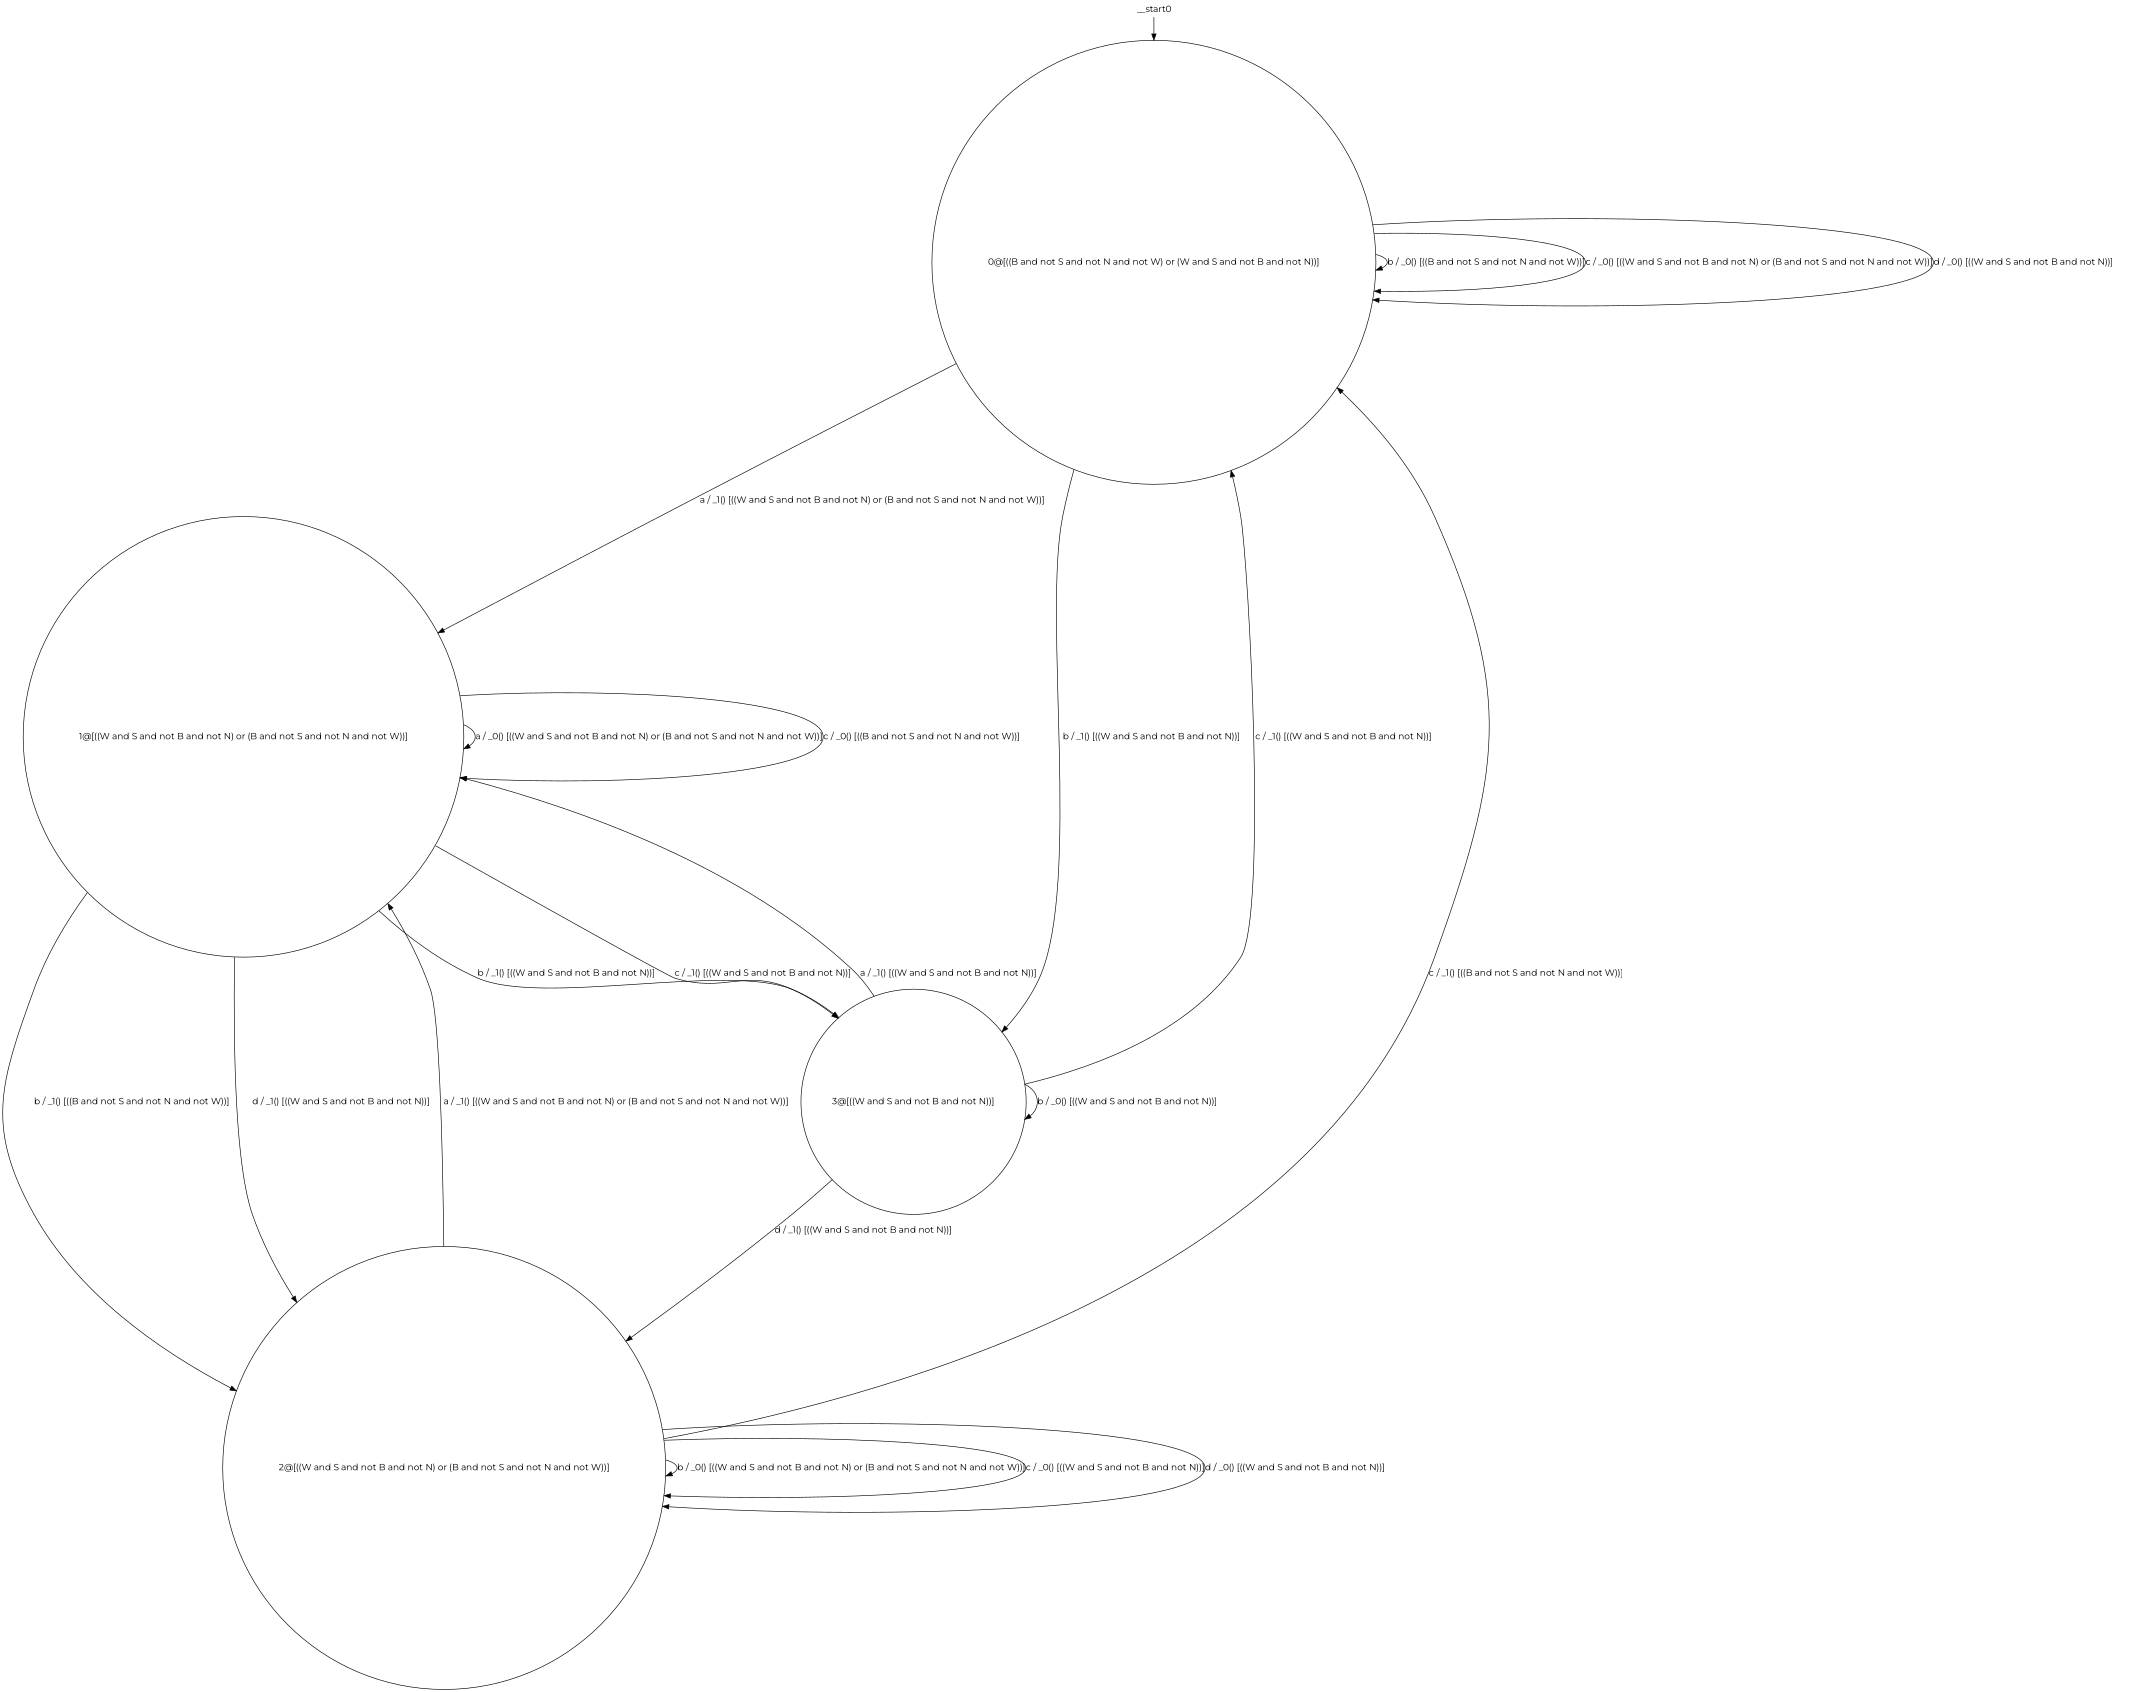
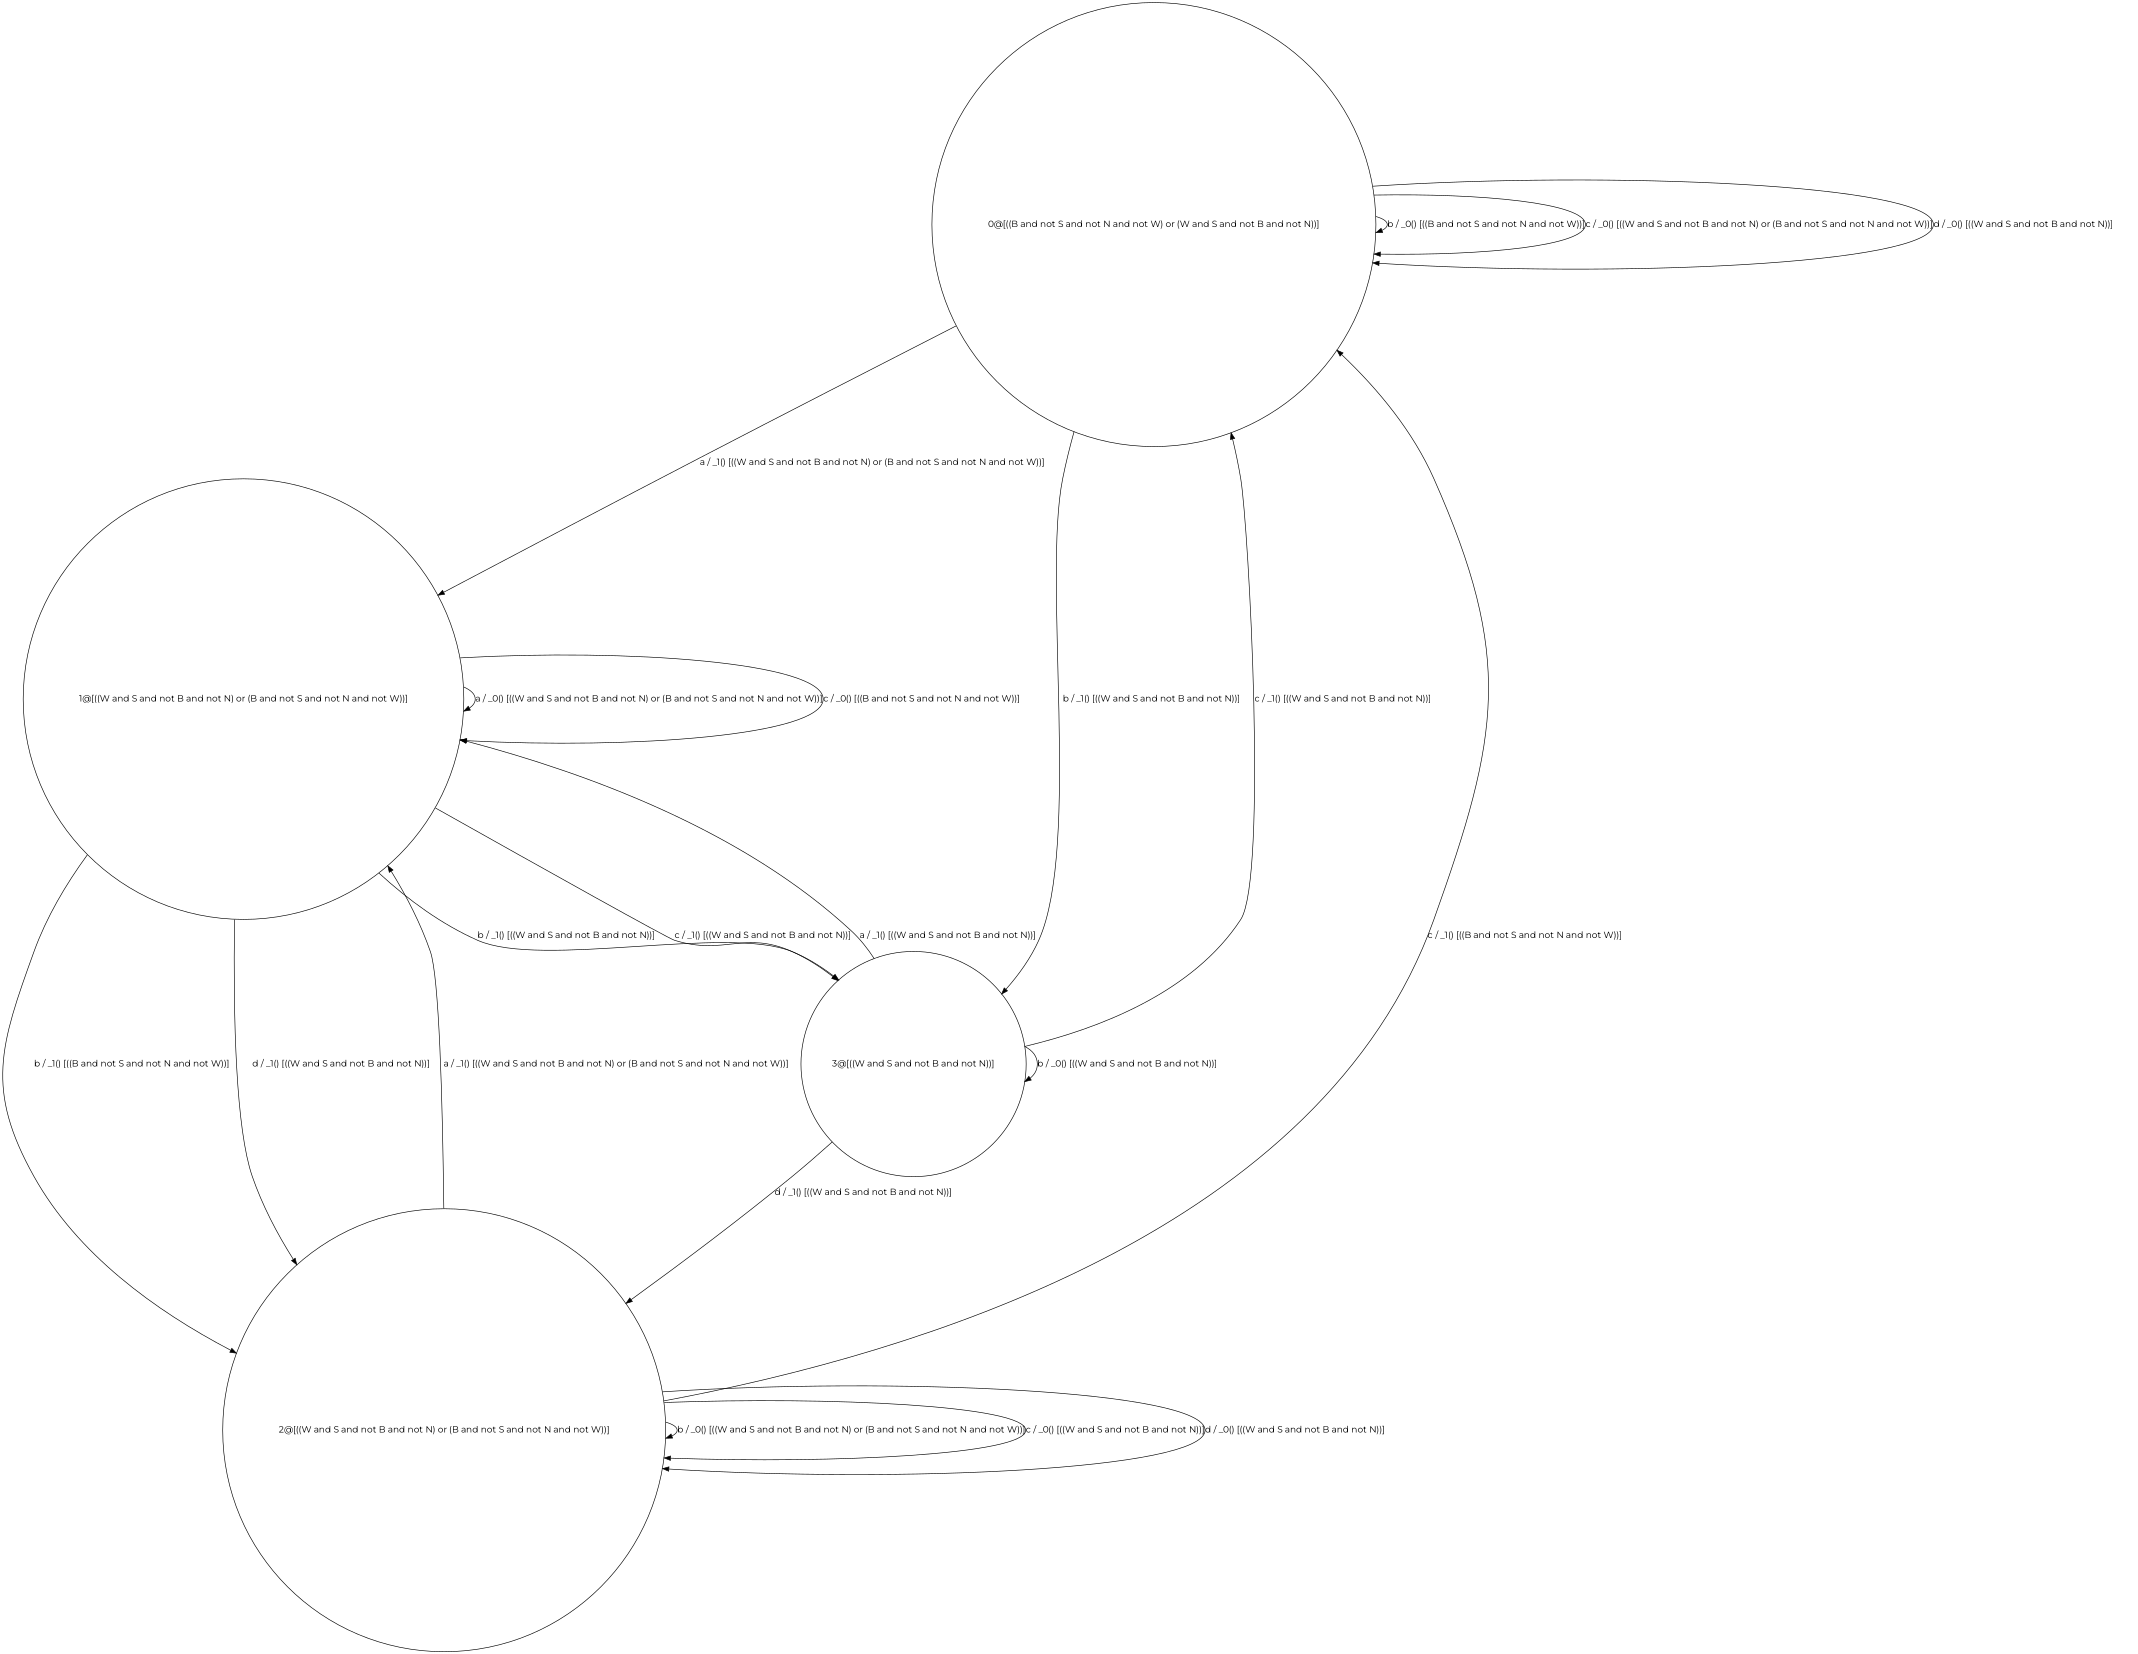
node "__start0": removed
